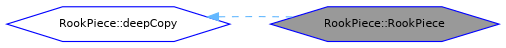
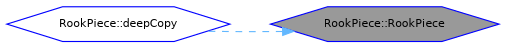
edge "RookPiece::RookPiece" -> "RookPiece::deepCopy": reversed
